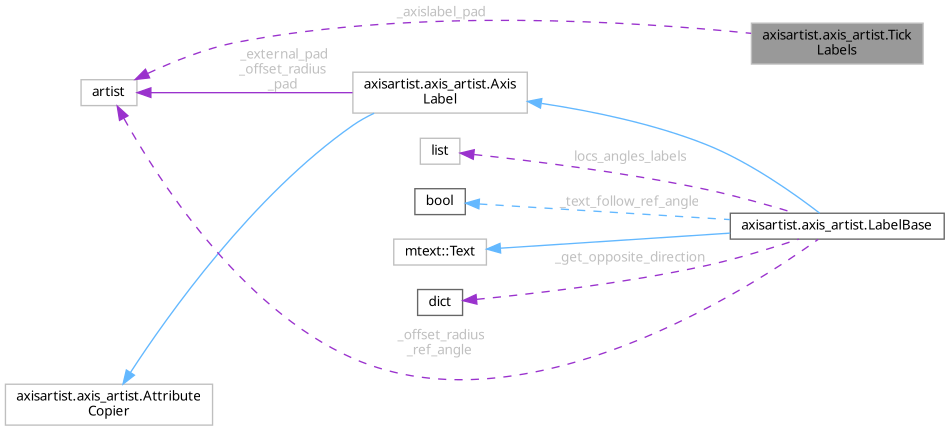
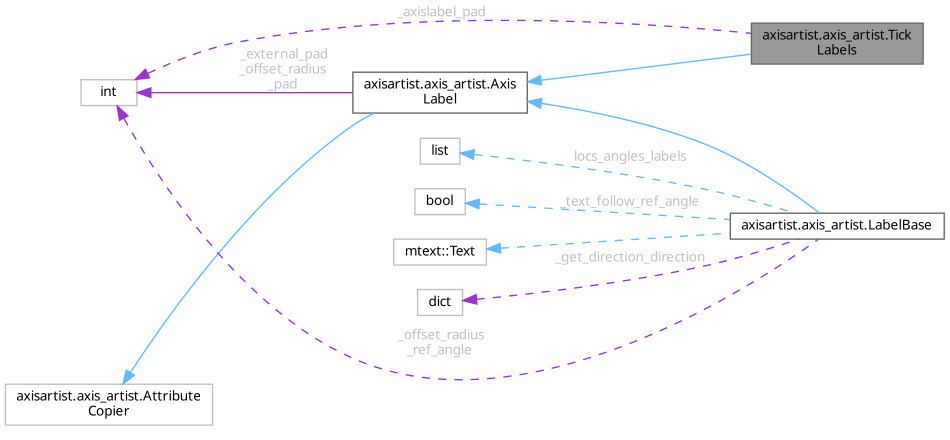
node "axisartist.axis_artist.Tick Labels": color grey75 -> gray40
edge "axisartist.axis_artist.Tick Labels" -> "axisartist.axis_artist.Axis Label": added
node "artist": label "artist" -> "int"
node "axisartist.axis_artist.Axis Label": color grey75 -> gray40
edge "axisartist.axis_artist.LabelBase" -> "list": color darkorchid3 -> steelblue1
node "bool": color gray40 -> grey75
edge "axisartist.axis_artist.LabelBase" -> "mtext::Text": style solid -> dashed
edge "axisartist.axis_artist.LabelBase" -> "dict": label " _get_opposite_direction" -> " _get_direction_direction"
node "dict": color gray40 -> grey75
